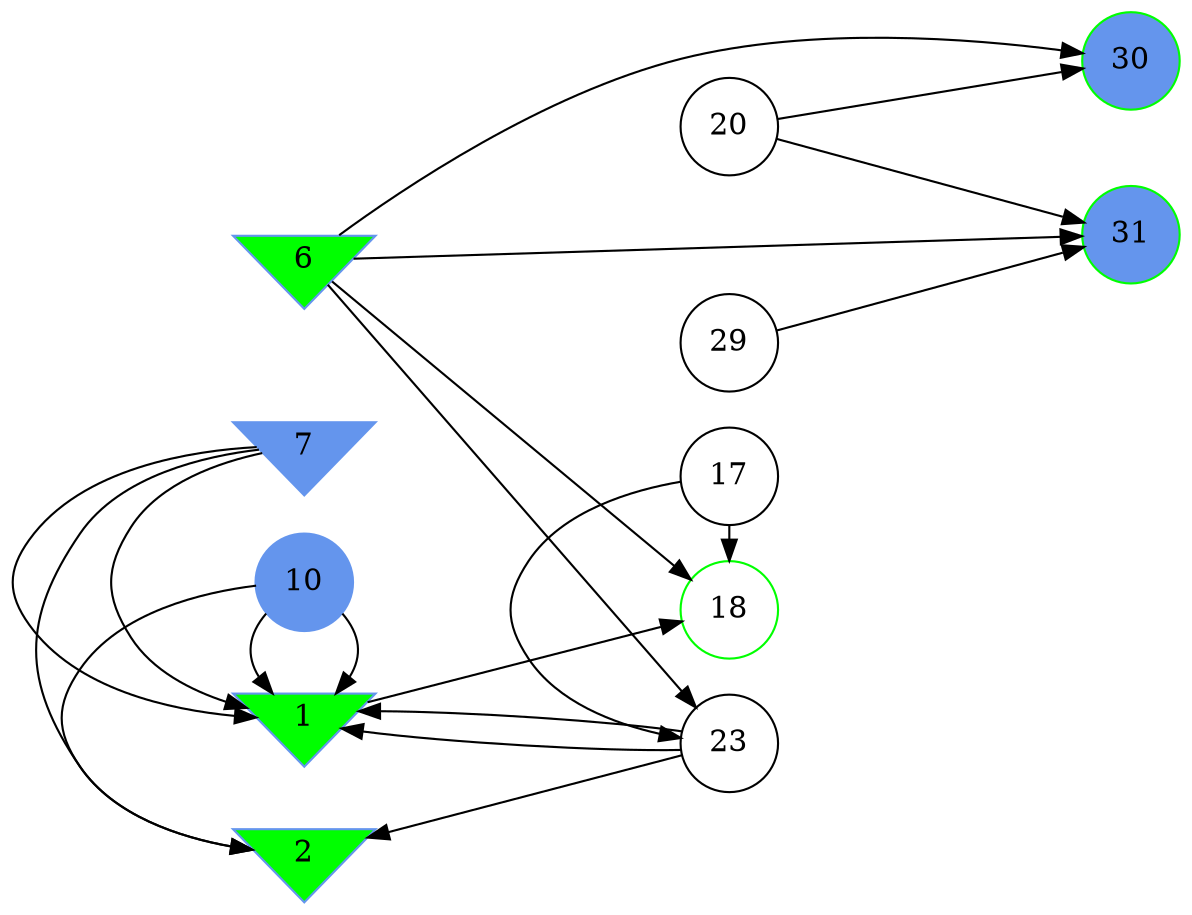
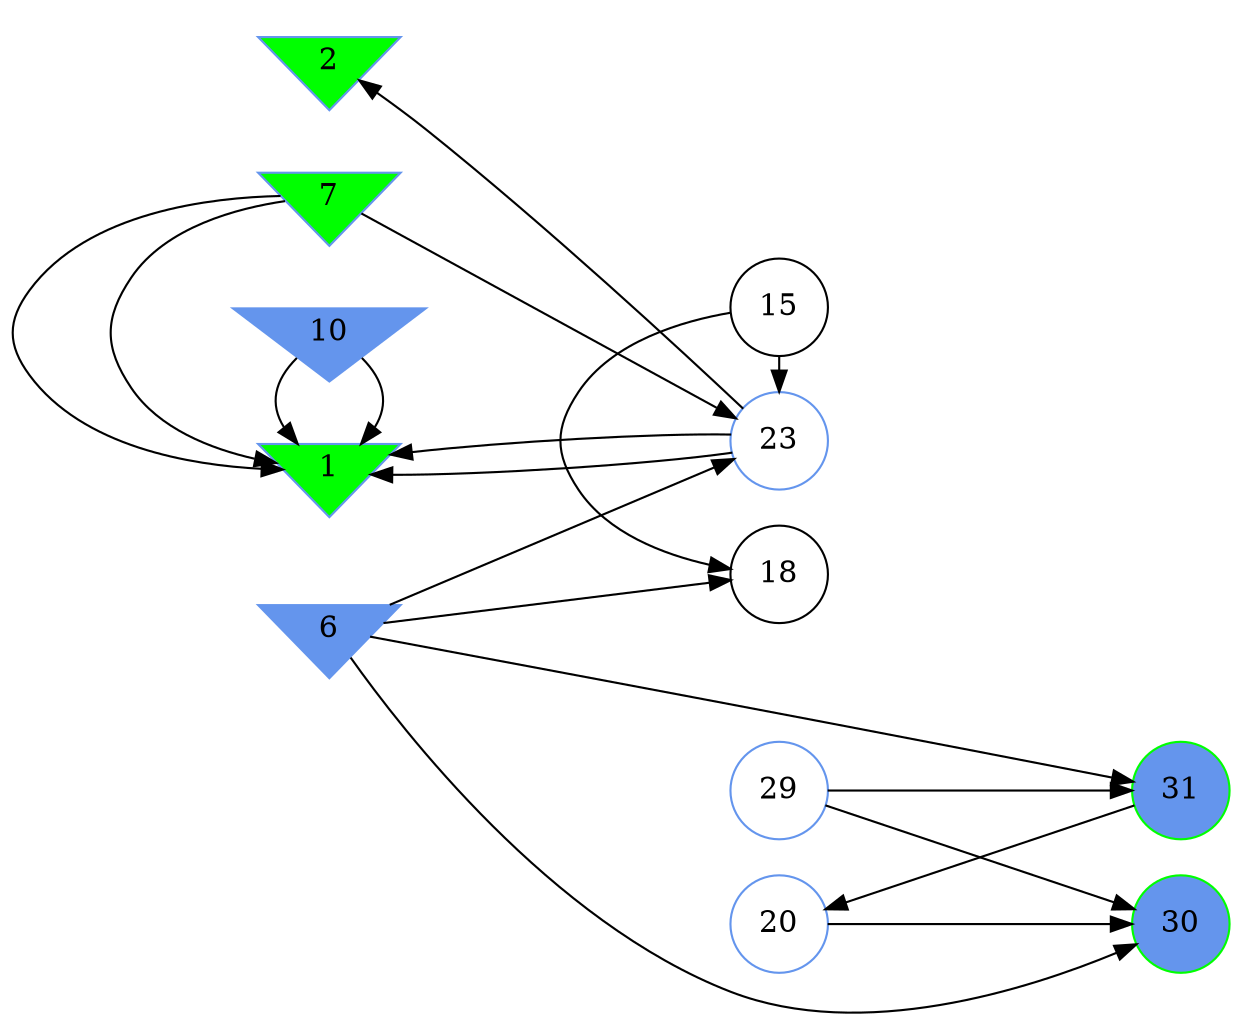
node "20": color black -> cornflowerblue
edge "20" -> "31": reversed
node "6": fillcolor green -> cornflowerblue
node "29": color black -> cornflowerblue
node "7": fillcolor cornflowerblue -> green
node "17": label "17" -> "15"
node "10": shape circle -> invtriangle
edge "7" -> "2": now "7" -> "23"
node "18": color green -> black
edge "1" -> "18": removed
edge "10" -> "2": removed
node "23": color black -> cornflowerblue
edge "29" -> "30": added
